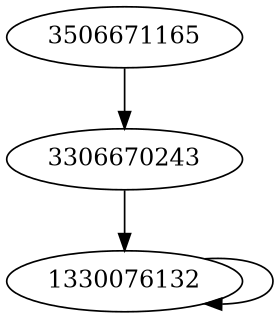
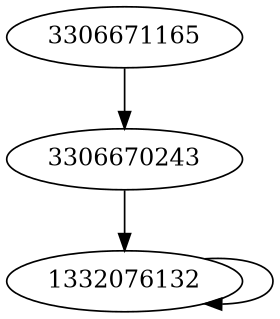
node "3506671165": label "3506671165" -> "3306671165"
node "1330076132": label "1330076132" -> "1332076132"
